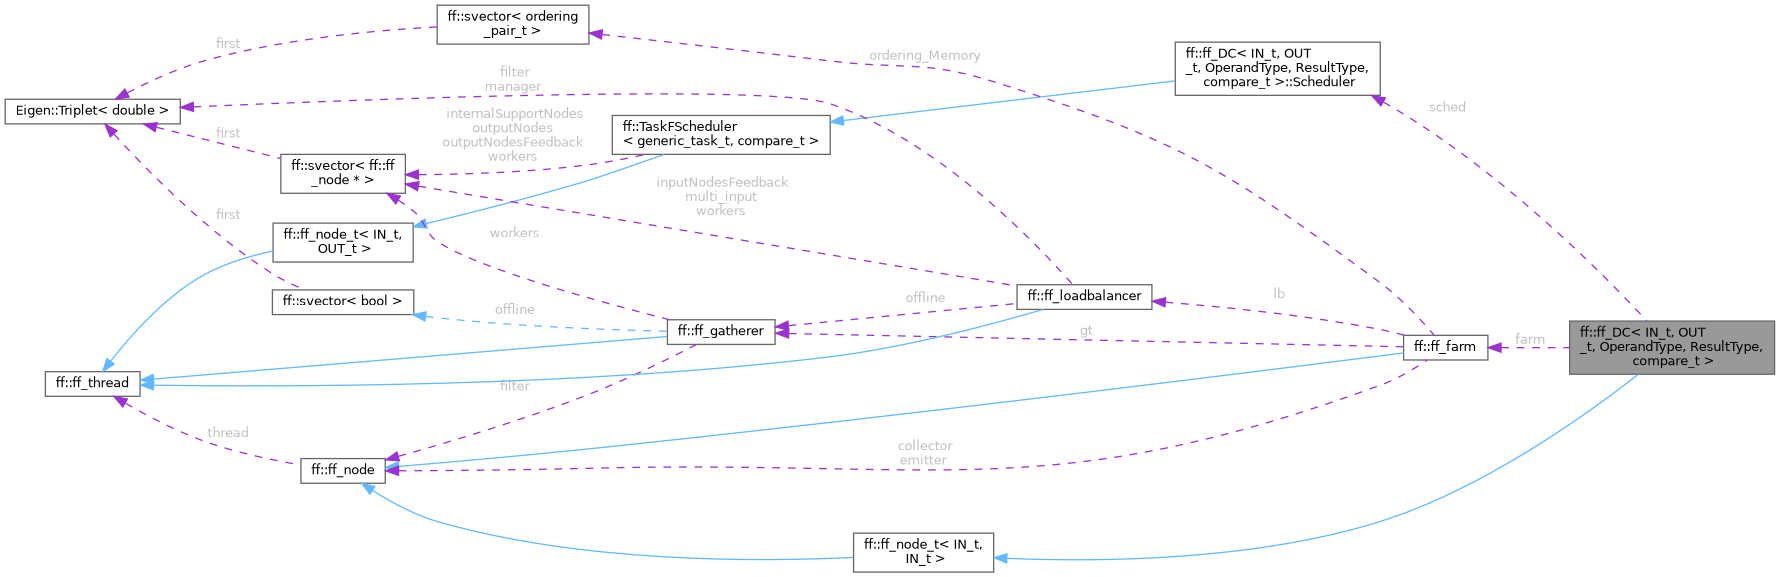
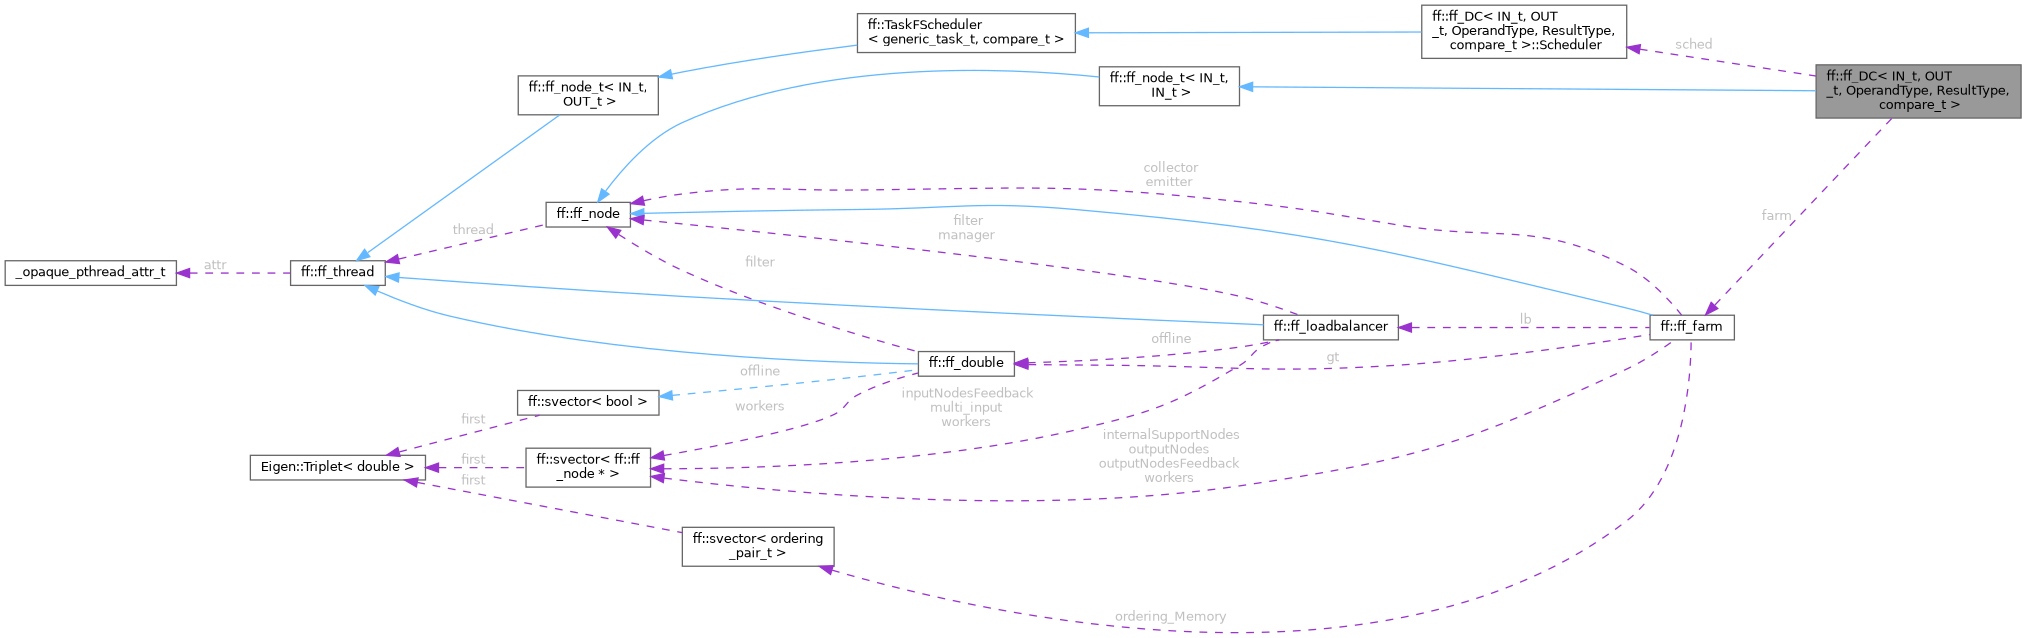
edge "ff::ff_loadbalancer" -> "Eigen::Triplet< double >": now "ff::ff_loadbalancer" -> "ff::ff_node"
edge "ff::TaskFScheduler < generic_task_t, compare_t >" -> "ff::svector< ff::ff _node * >": now "ff::ff_farm" -> "ff::svector< ff::ff _node * >"
node "_opaque_pthread_attr_t": added
node "ff::ff_gatherer": label "ff::ff_gatherer" -> "ff::ff_double"
